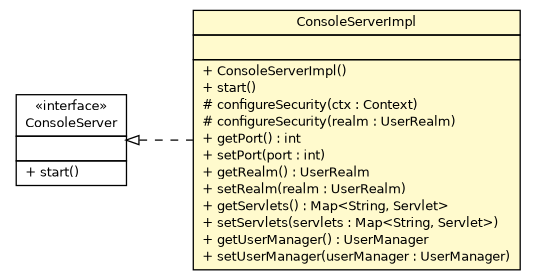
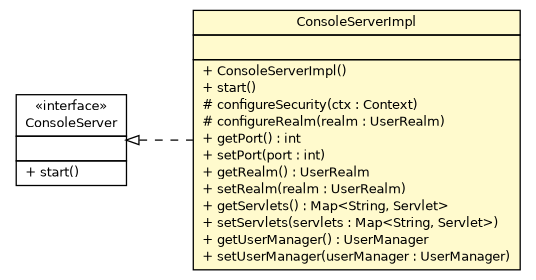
node "ConsoleServerImpl": text "# configureSecurity(realm : UserRealm)" -> "# configureRealm(realm : UserRealm)"
